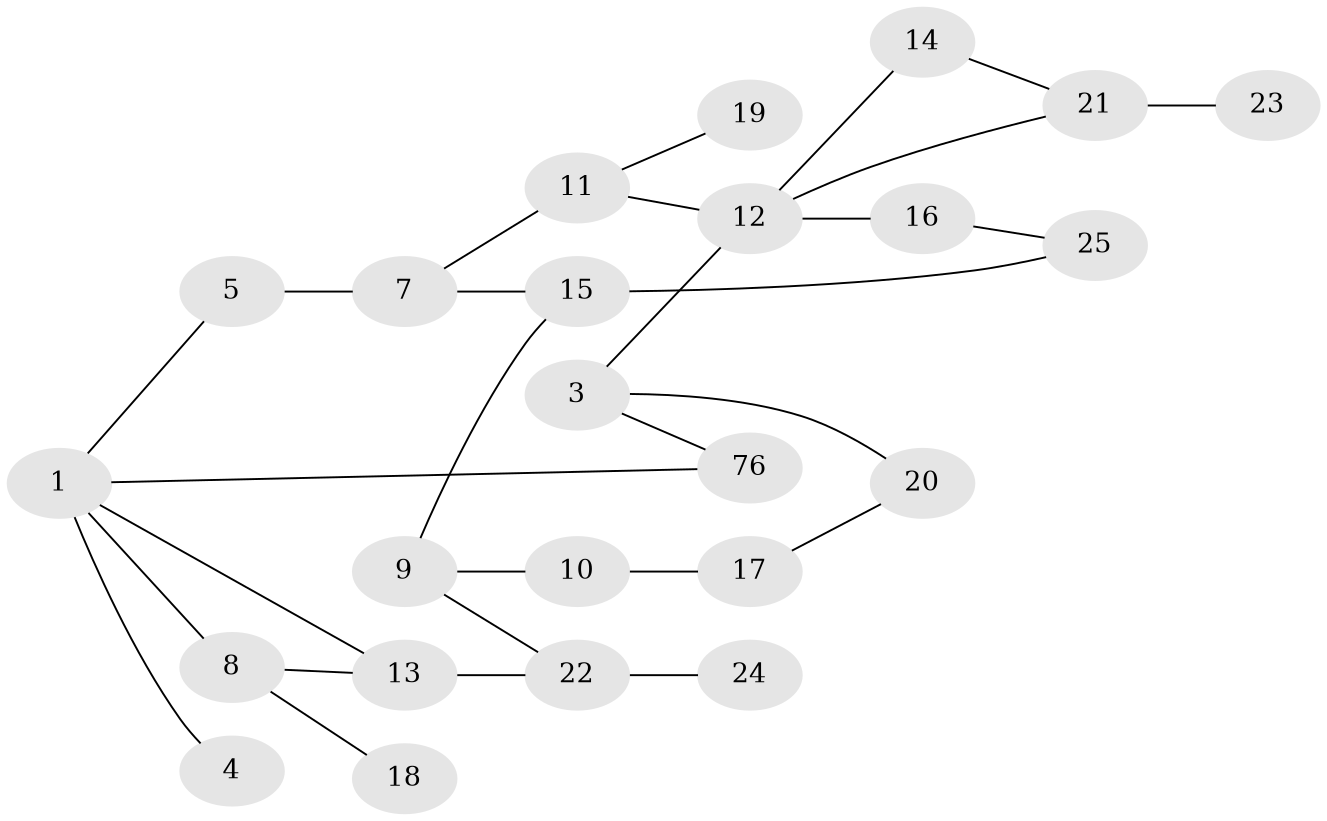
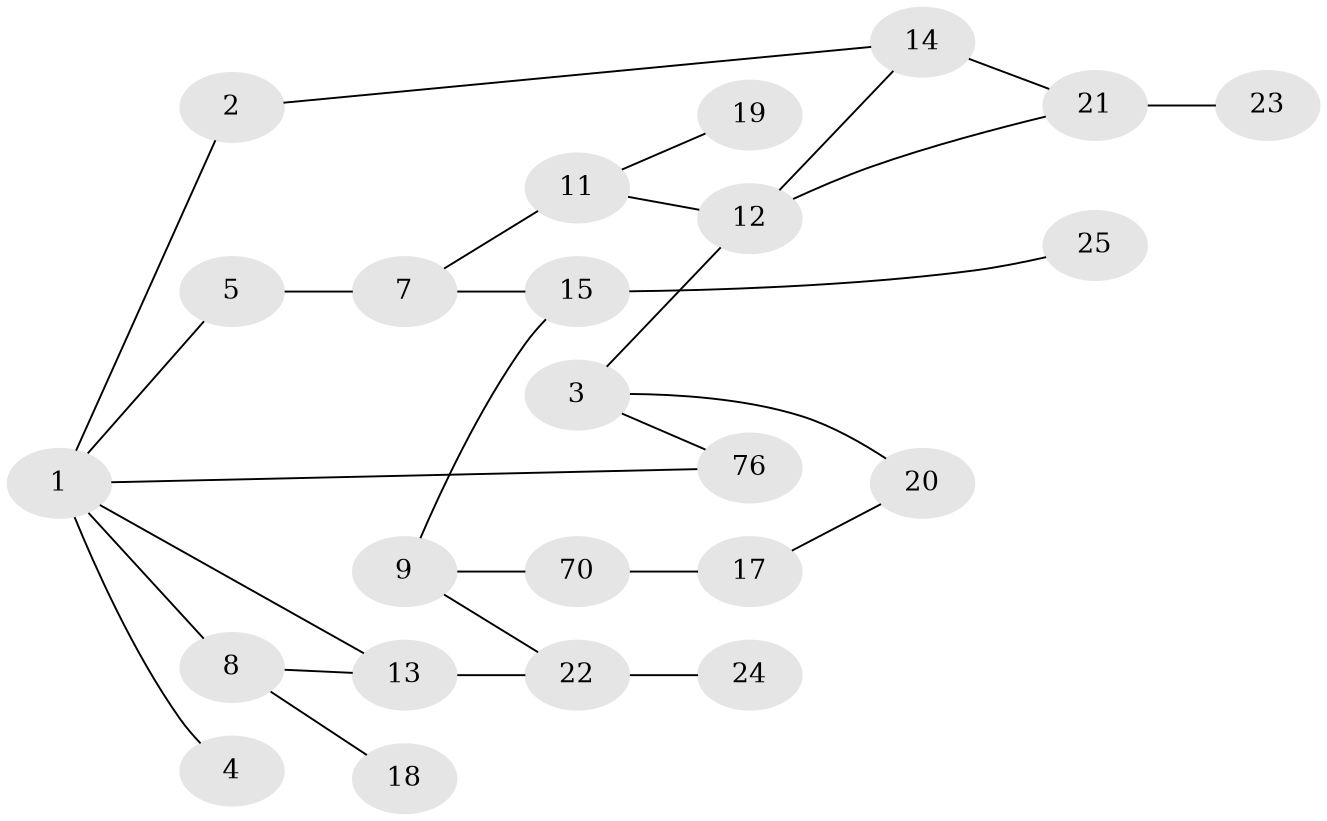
node "2": added
node "16": removed
node "10": label "10" -> "70"
